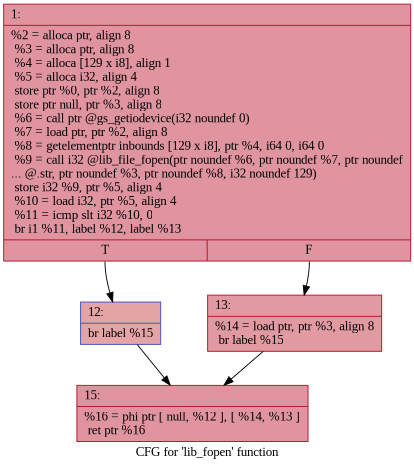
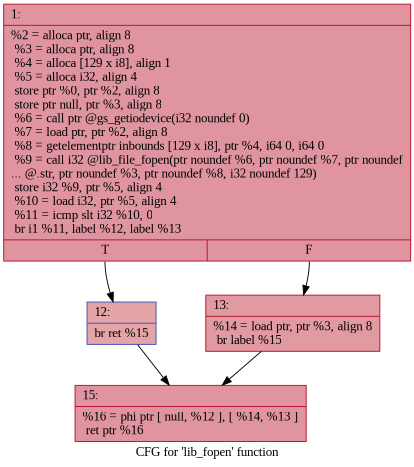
node "12:": text "br label %15" -> "br ret %15"
